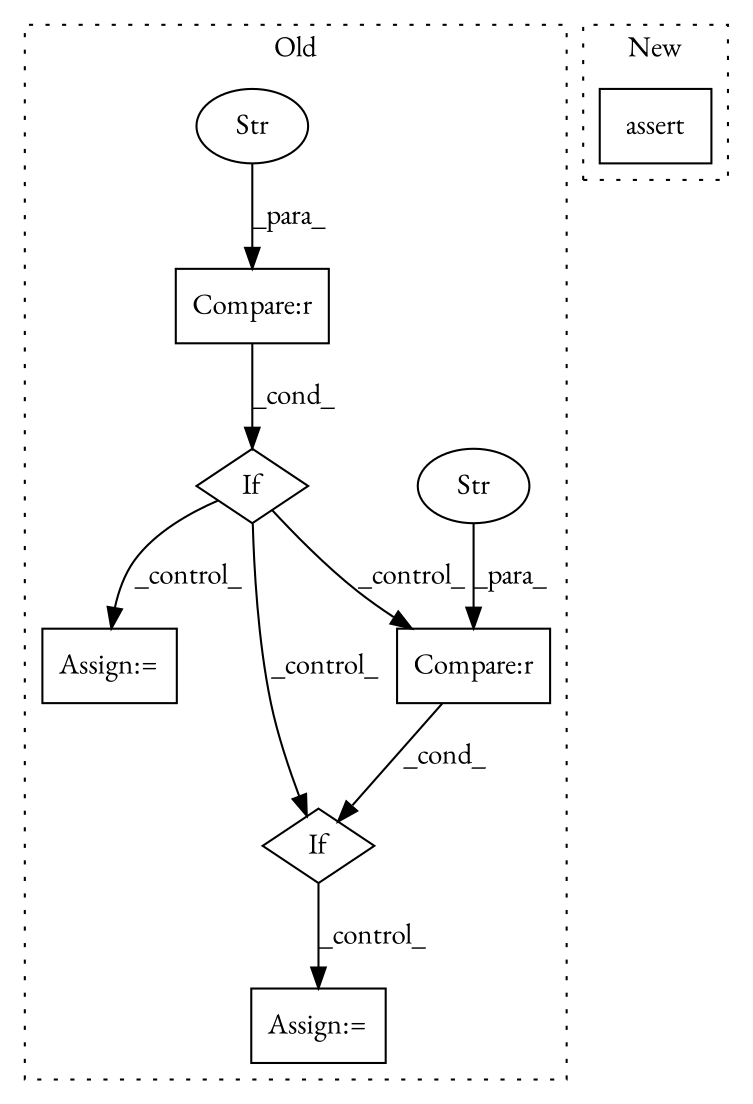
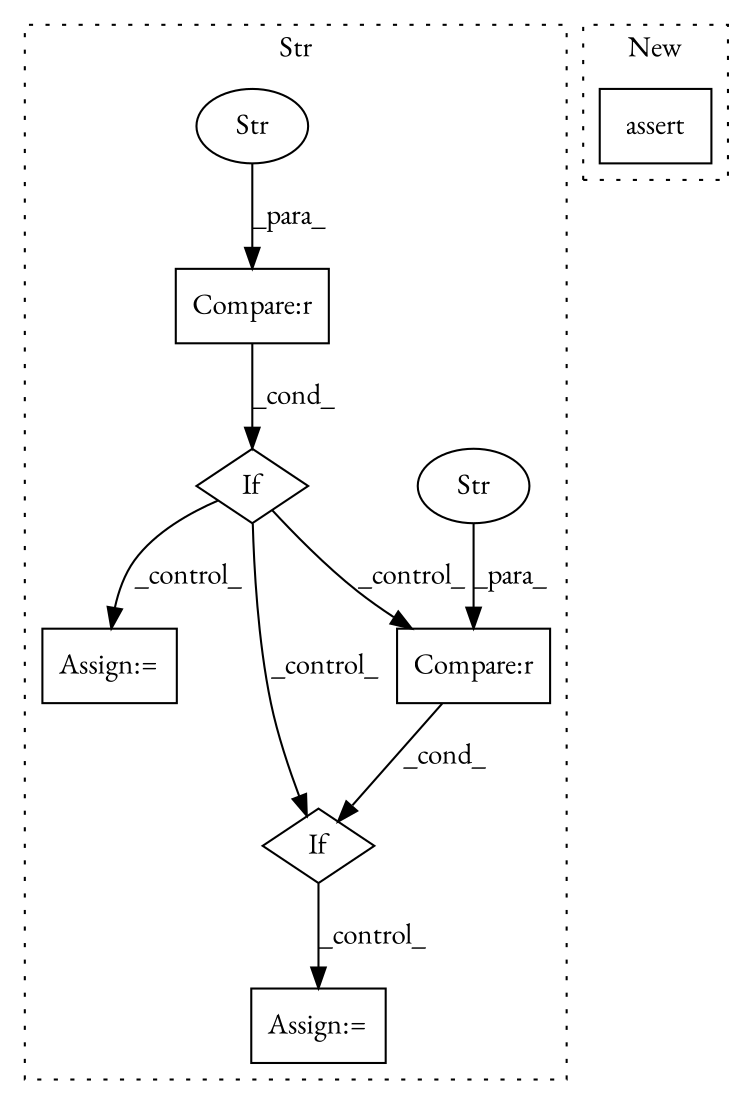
cluster "Old": label "Old" -> "Str"
